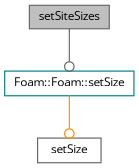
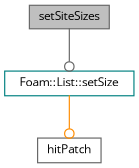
node "Foam::Foam::setSize": label "Foam::Foam::setSize" -> "Foam::List::setSize"
node "setSize": label "setSize" -> "hitPatch"
